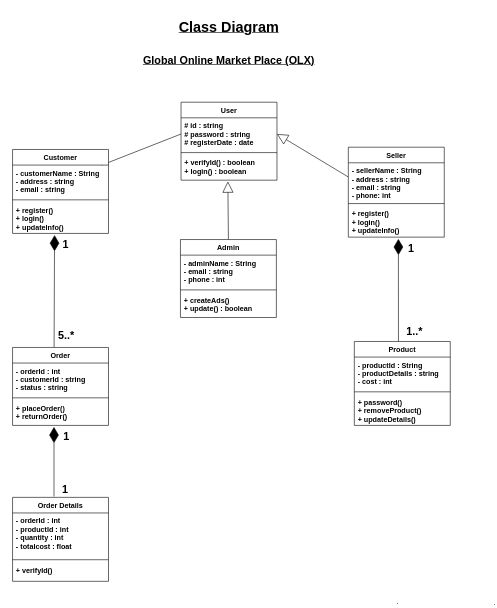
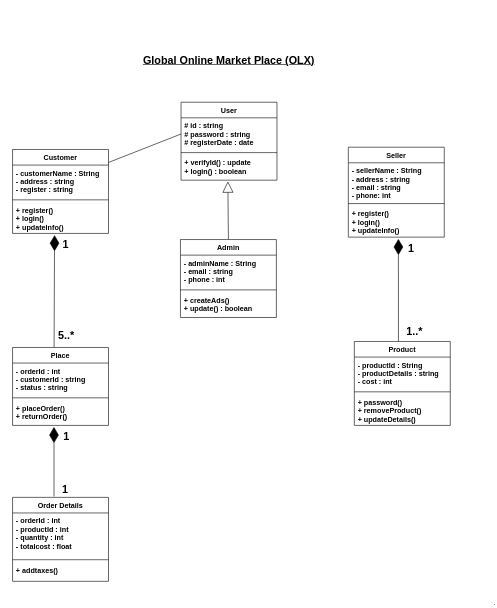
node "Class Diagram": removed
edge "- sellerName : String - address : string - email : string - phone: int" -> "# id : string # password : string # registerDate : date": removed, label "."
node "+ verifyId() : boolean + login() : boolean": label "+ verifyId() : boolean + login() : boolean" -> "+ verifyId() : update + login() : boolean"
node "- customerName : String - address : string - email : string": label "- customerName : String - address : string - email : string" -> "- customerName : String - address : string - register : string"
node "Order": label "Order" -> "Place"
node "+ verifyId()": label "+ verifyId()" -> "+ addtaxes()"
